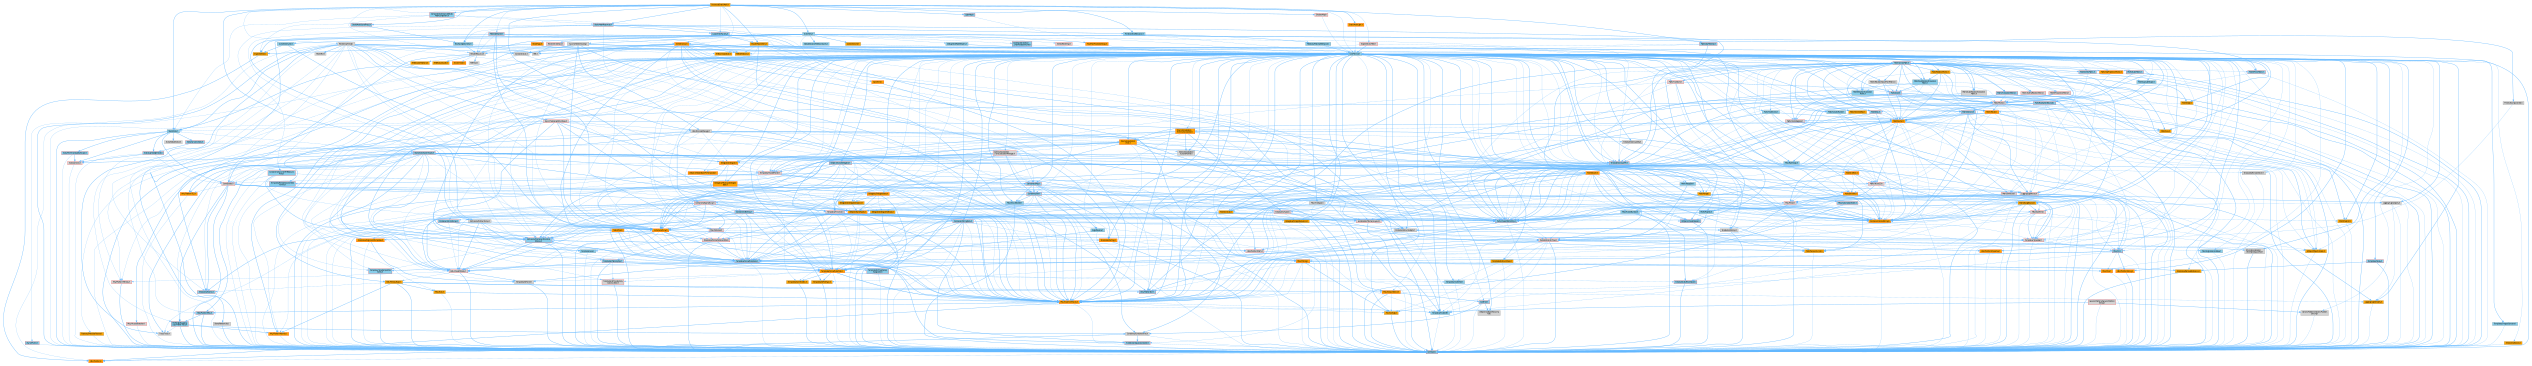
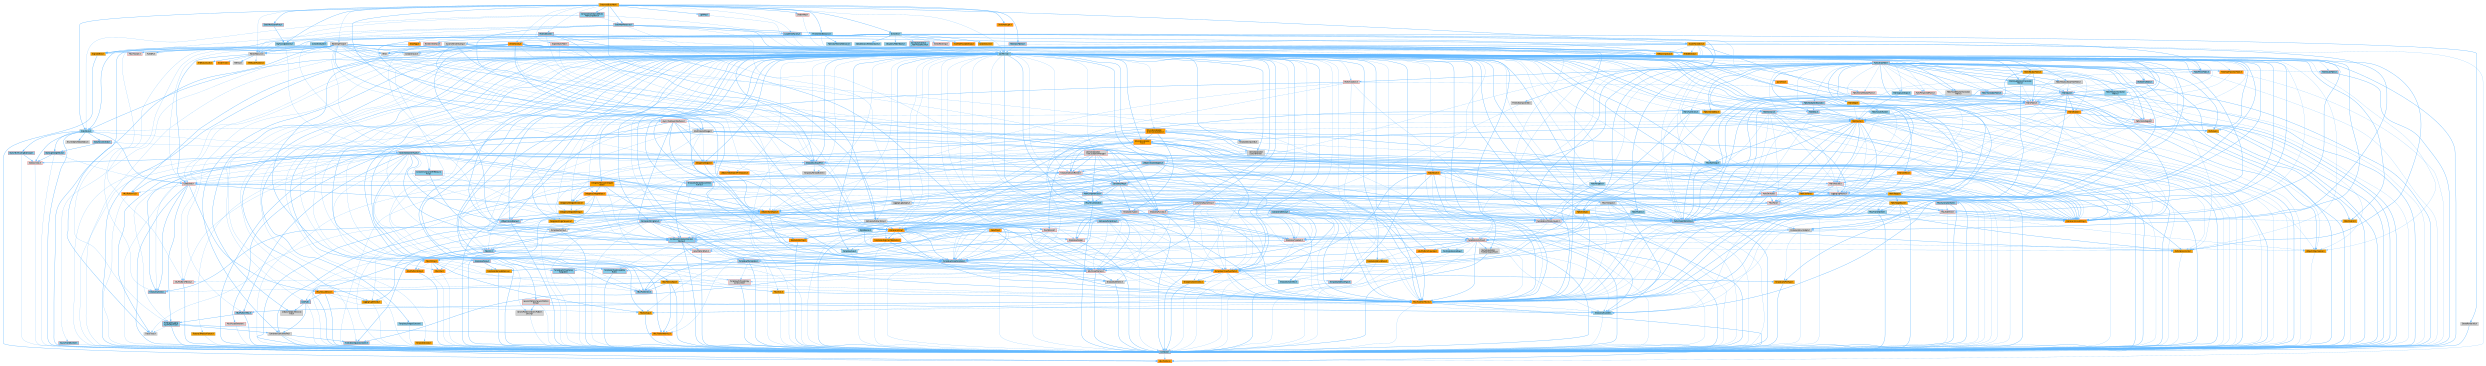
node "Misc/TVariant.h": added
edge "CoreMinimal.h" -> "GenericPlatform/GenericPlatform String.h": added
edge "Math/ScaleMatrix.h" -> "Math/Matrix.h": now "Math/CapsuleShape.h" -> "Math/Matrix.h"
node "Stats/GlobalStats.inl": label "Stats/GlobalStats.inl" -> "EnumAsByte/GlobalStats.inl"
node "Containers/Set.h": label "Containers/Set.h" -> "MeshComponent/Set.h"
node "Templates/PointerIsConvertible.h": label "Templates/PointerIsConvertible.h" -> "Templates/Invoke.h"
node "Async/Mutex.h": label "Async/Mutex.h" -> "Async/FrameNumber.h"
